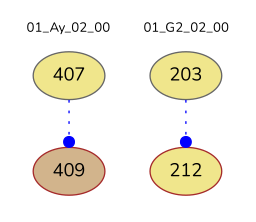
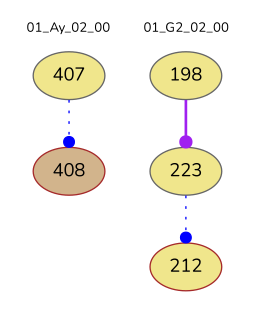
node "198": added
node "203": label "203" -> "223"
node "409": label "409" -> "408"
